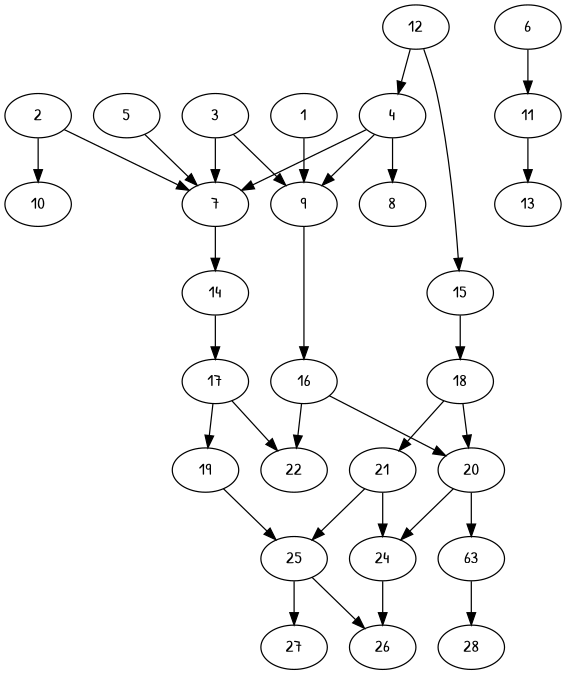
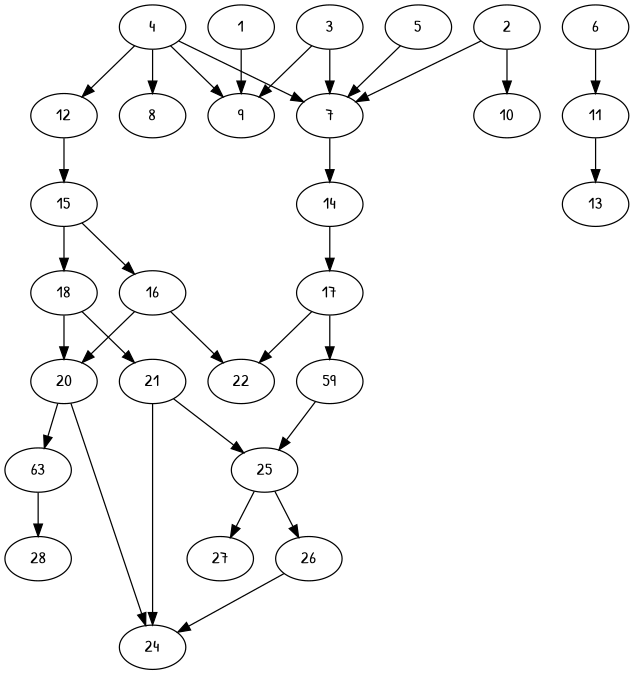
edge "12" -> "4": reversed
edge "9" -> "16": now "15" -> "16"
node "19": label "19" -> "59"
edge "24" -> "26": reversed
